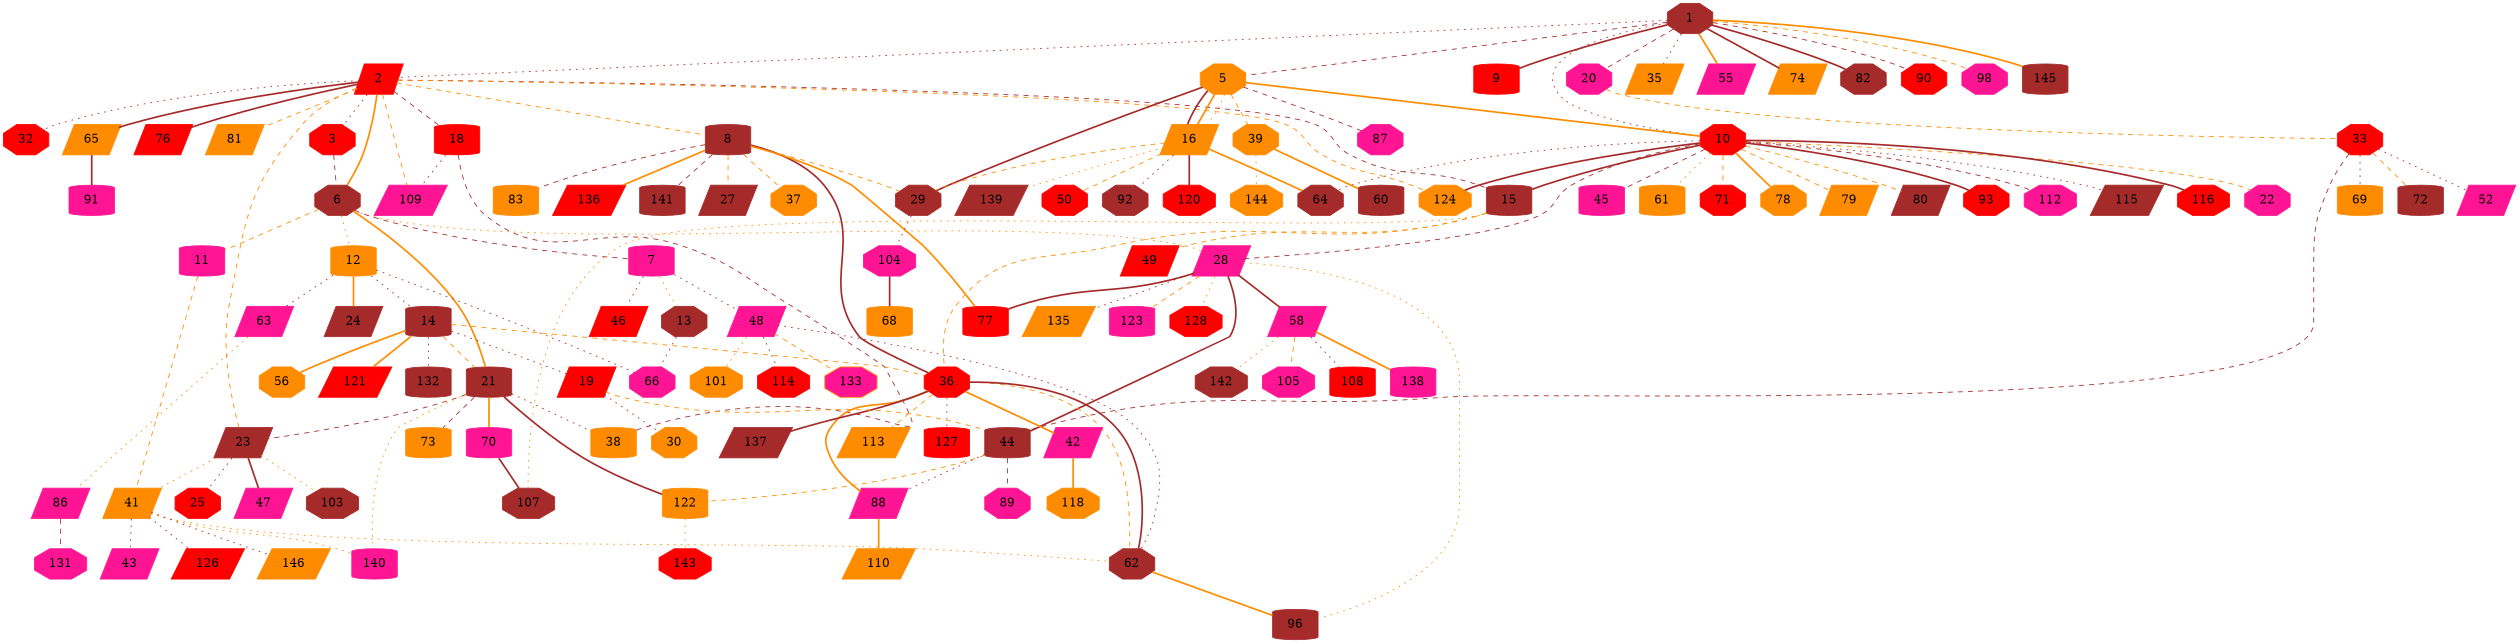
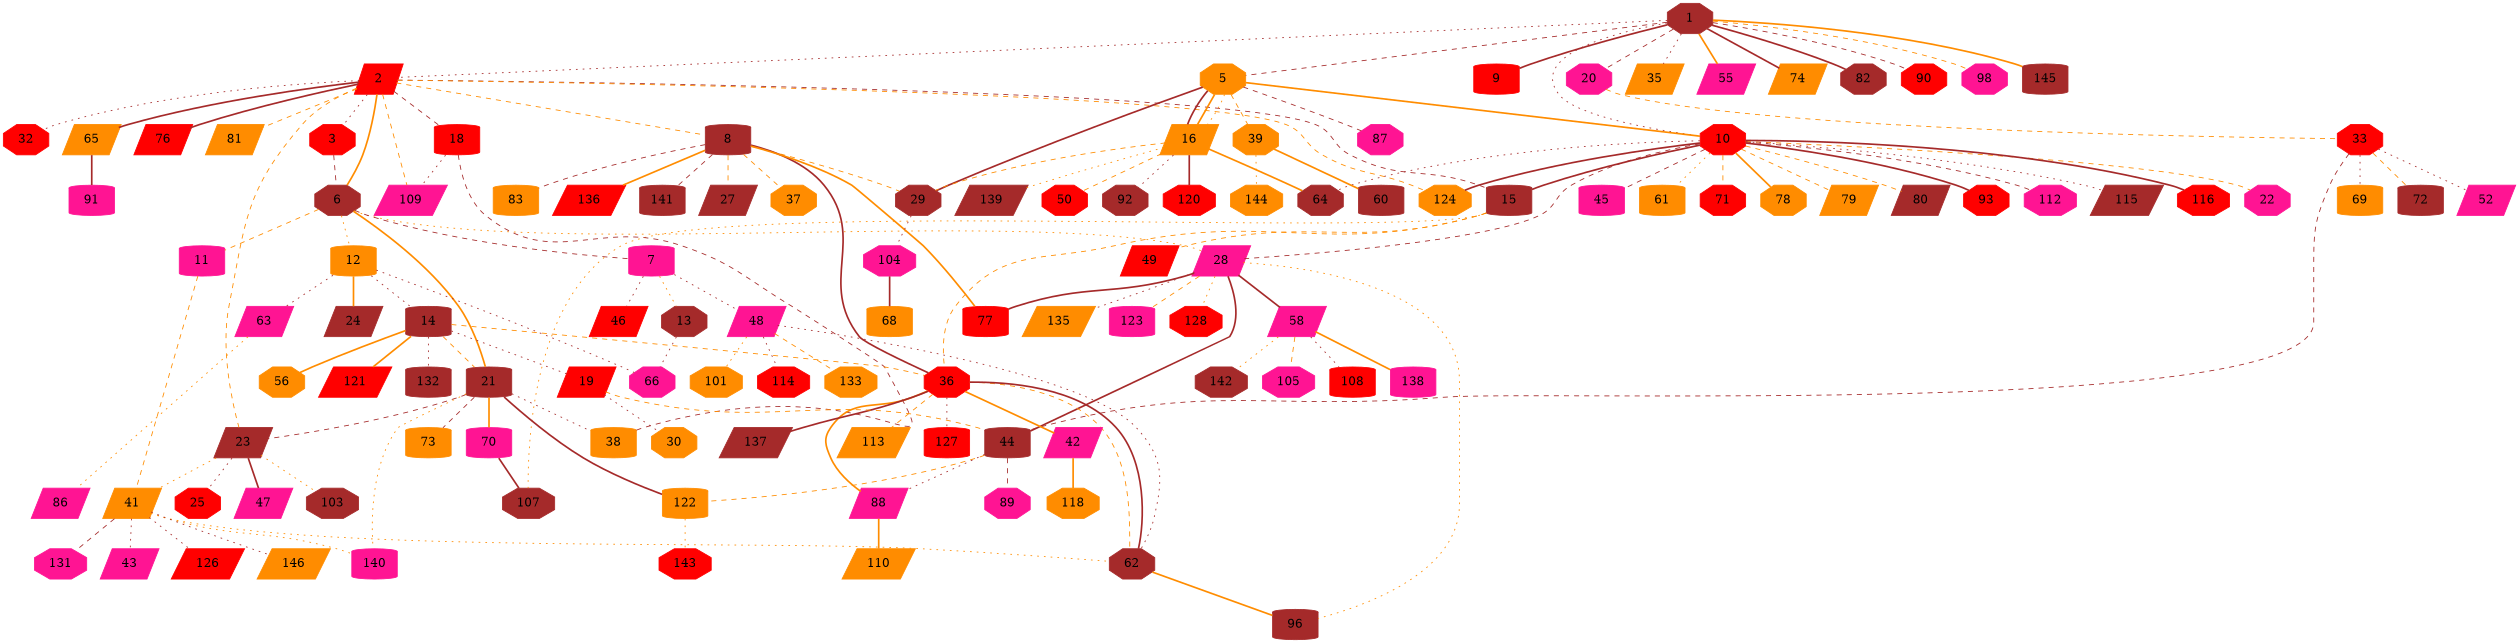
node "133": fillcolor deeppink -> darkorange
edge "86" -- "131": now "41" -- "131"
